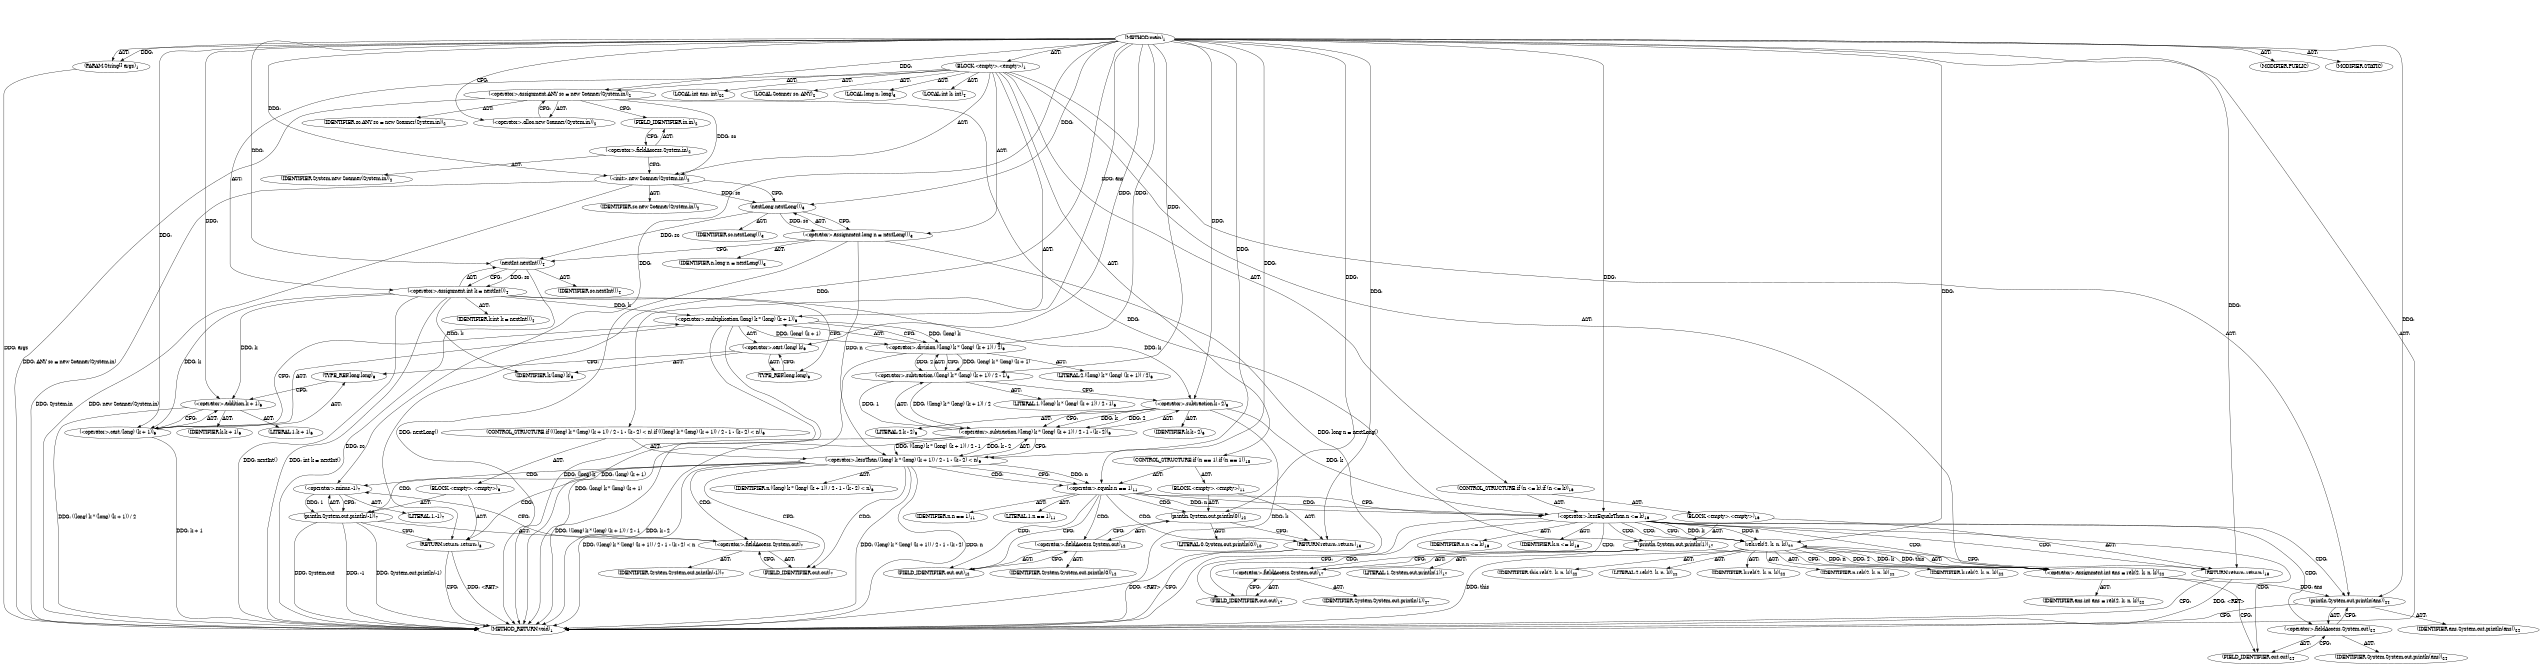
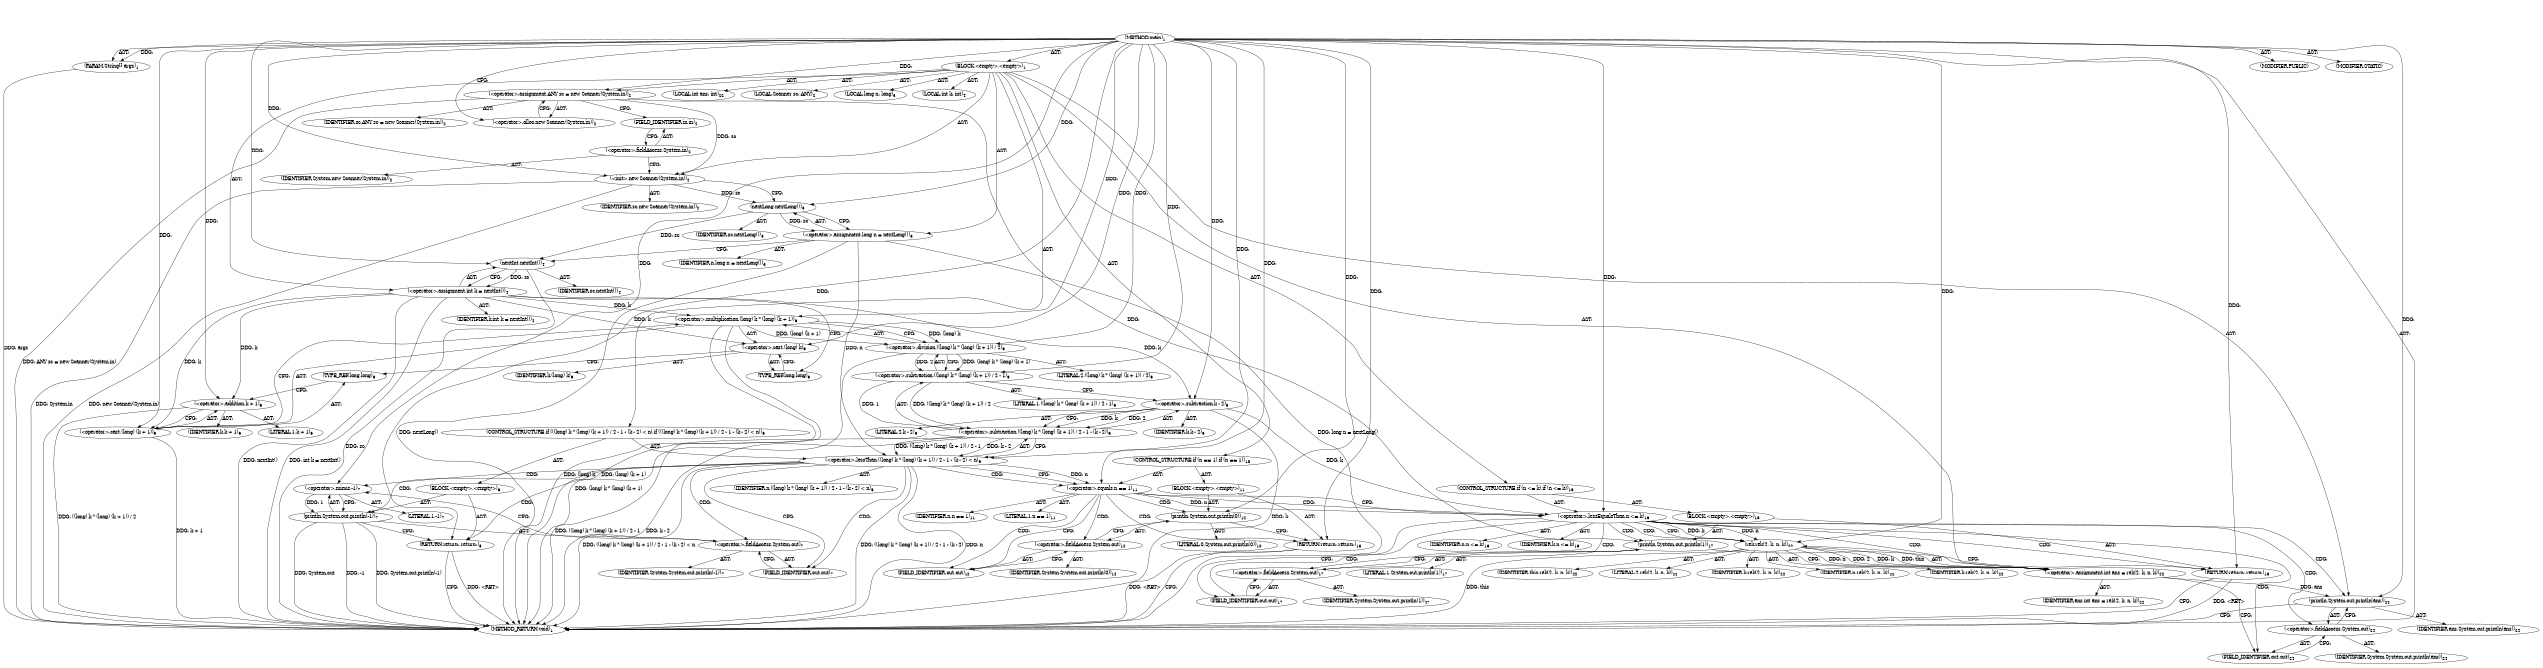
edge "(METHOD,main)" -> "(<operator>.multiplication,(long) k * (long) (k + 1))": label "DDG: ans" -> "DDG: "
edge "(<operator>.assignment,int k = nextInt())" -> "(IDENTIFIER,k,(long) k)": now "(<operator>.assignment,int k = nextInt())" -> "(<operator>.cast,(long) k)"
